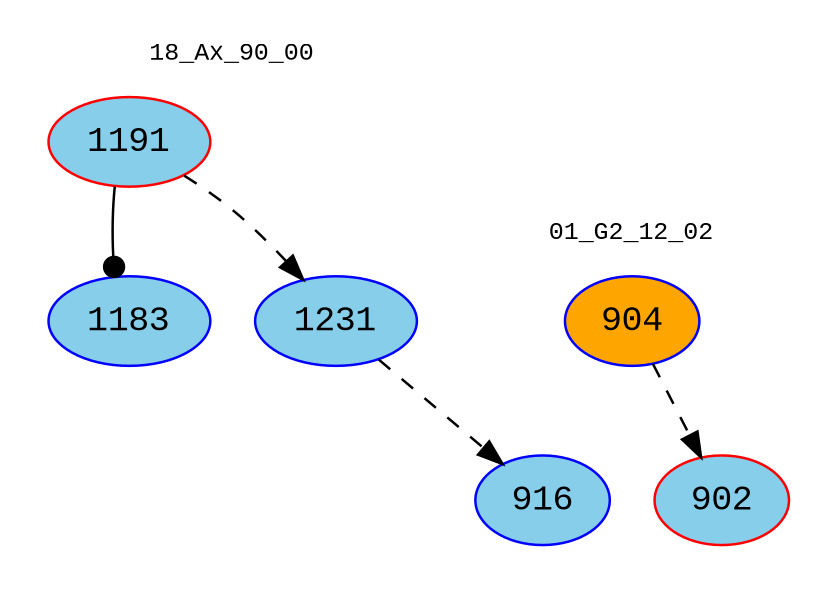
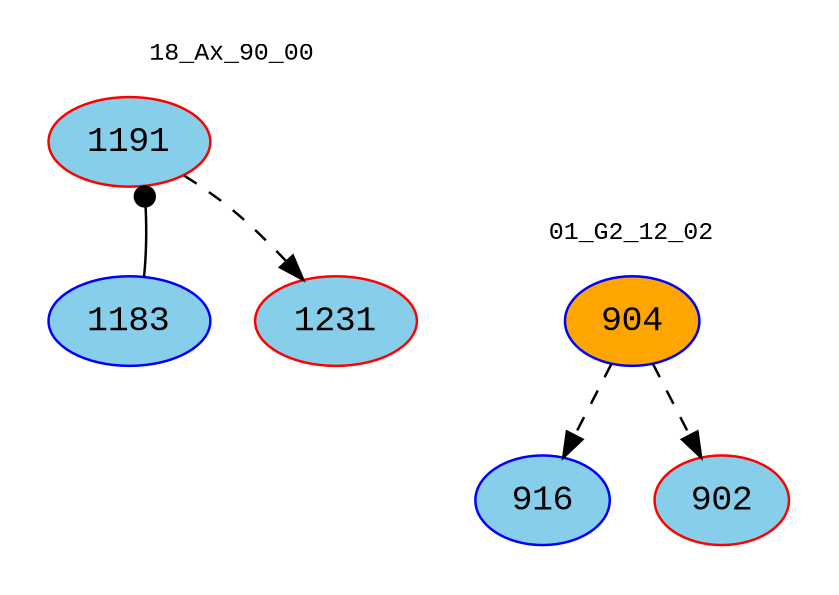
edge "1191" -> "1183": reversed
node "1231": color blue -> red
edge "1231" -> "916": now "904" -> "916"
